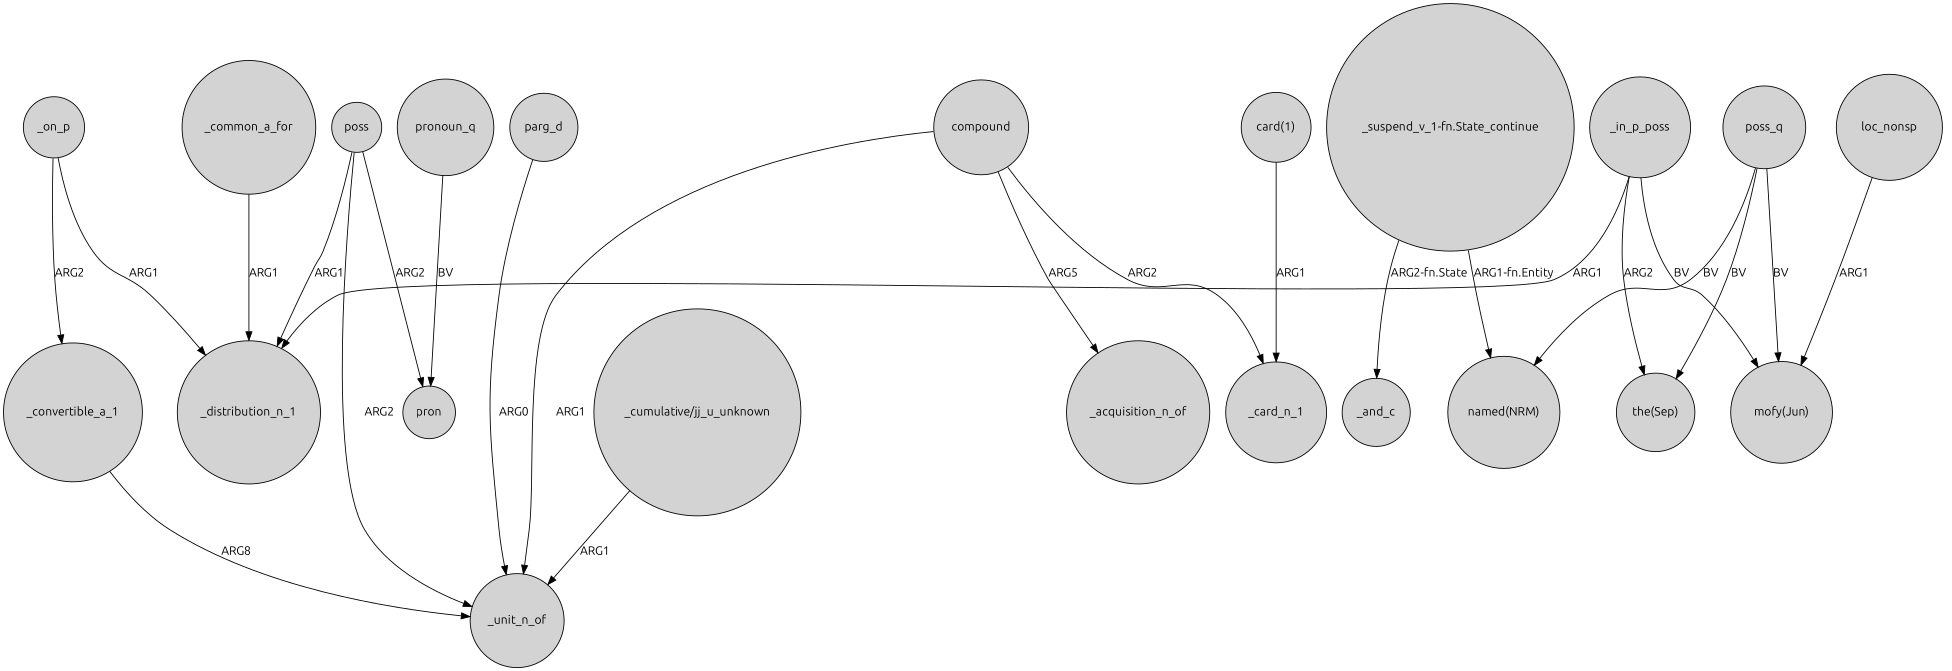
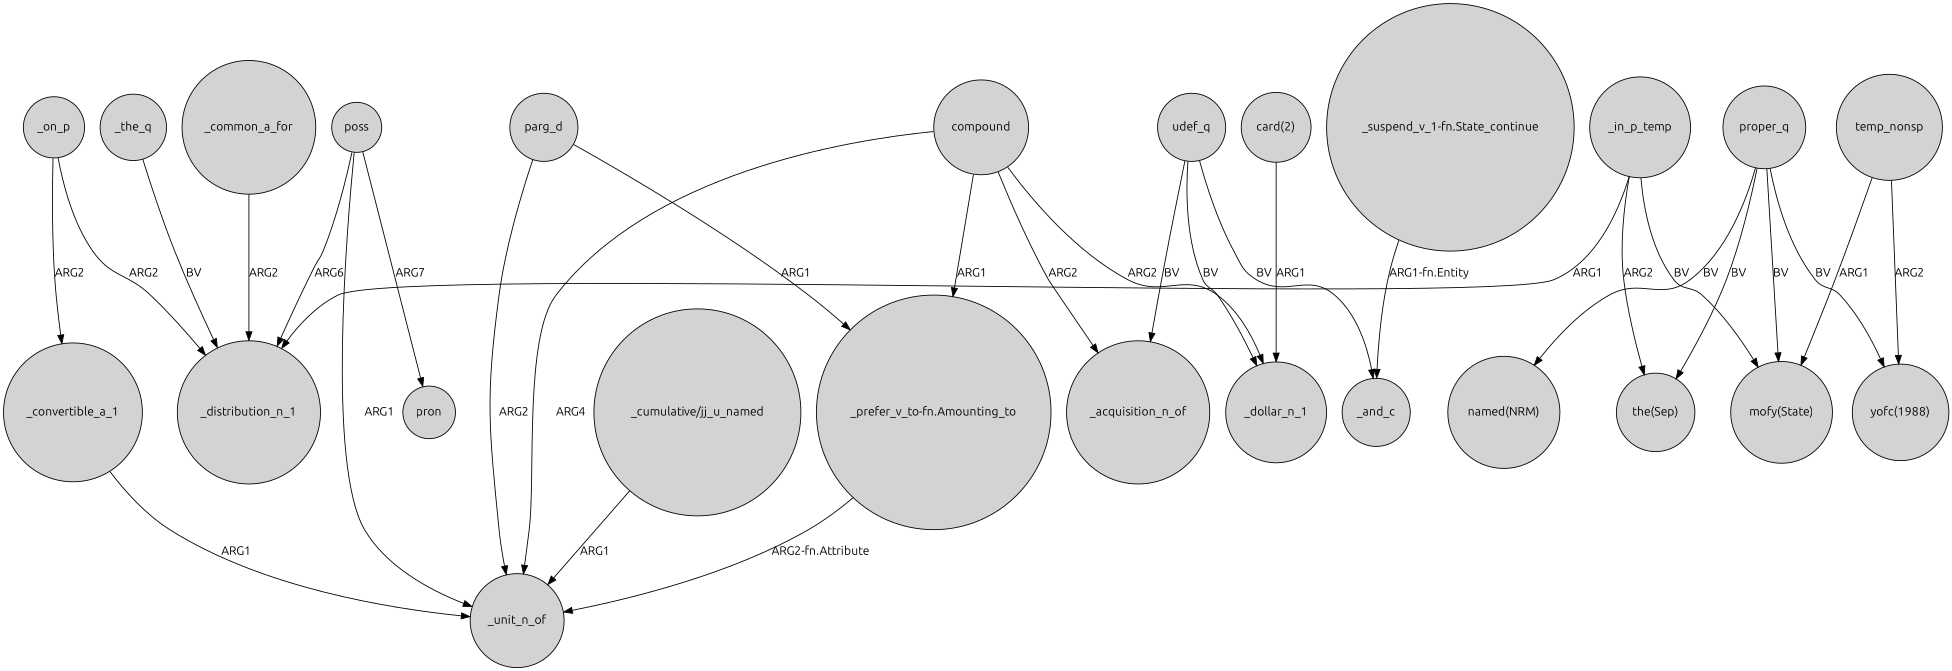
node "_the_q": added
node "pronoun_q": removed
node "udef_q": added
node "card(1)": label "card(1)" -> "card(2)"
node "_in_p_poss": label "_in_p_poss" -> "_in_p_temp"
node "poss_q": label "poss_q" -> "proper_q"
node "loc_nonsp": label "loc_nonsp" -> "temp_nonsp"
edge "_on_p" -> "_distribution_n_1": label "ARG1" -> "ARG2"
edge "_common_a_for" -> "_distribution_n_1": label "ARG1" -> "ARG2"
edge "poss" -> "_distribution_n_1": label "ARG1" -> "ARG6"
edge "poss" -> "pron": label "ARG2" -> "ARG7"
edge "compound" -> "_acquisition_n_of": label "ARG5" -> "ARG2"
edge "_suspend_v_1-fn.State_continue" -> "_and_c": label "ARG2-fn.State" -> "ARG1-fn.Entity"
edge "_suspend_v_1-fn.State_continue" -> "named(NRM)": removed, label "ARG1-fn.Entity"
edge "poss" -> "_unit_n_of": label "ARG2" -> "ARG1"
edge "parg_d" -> "_unit_n_of": label "ARG0" -> "ARG2"
edge "compound" -> "_unit_n_of": label "ARG1" -> "ARG4"
node "_cumulative/jj_u_unknown": label "_cumulative/jj_u_unknown" -> "_cumulative/jj_u_named"
node "_prefer_v_to-fn.Amounting_to": added
node "_card_n_1": label "_card_n_1" -> "_dollar_n_1"
node "mofy(Jun)": label "mofy(Jun)" -> "mofy(State)"
node "yofc(1988)": added
edge "_convertible_a_1" -> "_unit_n_of": label "ARG8" -> "ARG1"
